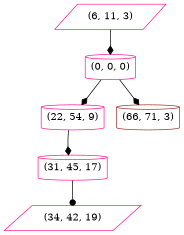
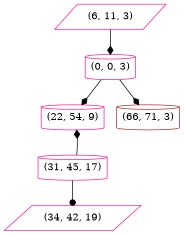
node "(0, 0, 0)": label "(0, 0, 0)" -> "(0, 0, 3)"
edge "(22, 54, 9)" -> "(31, 45, 17)": reversed
